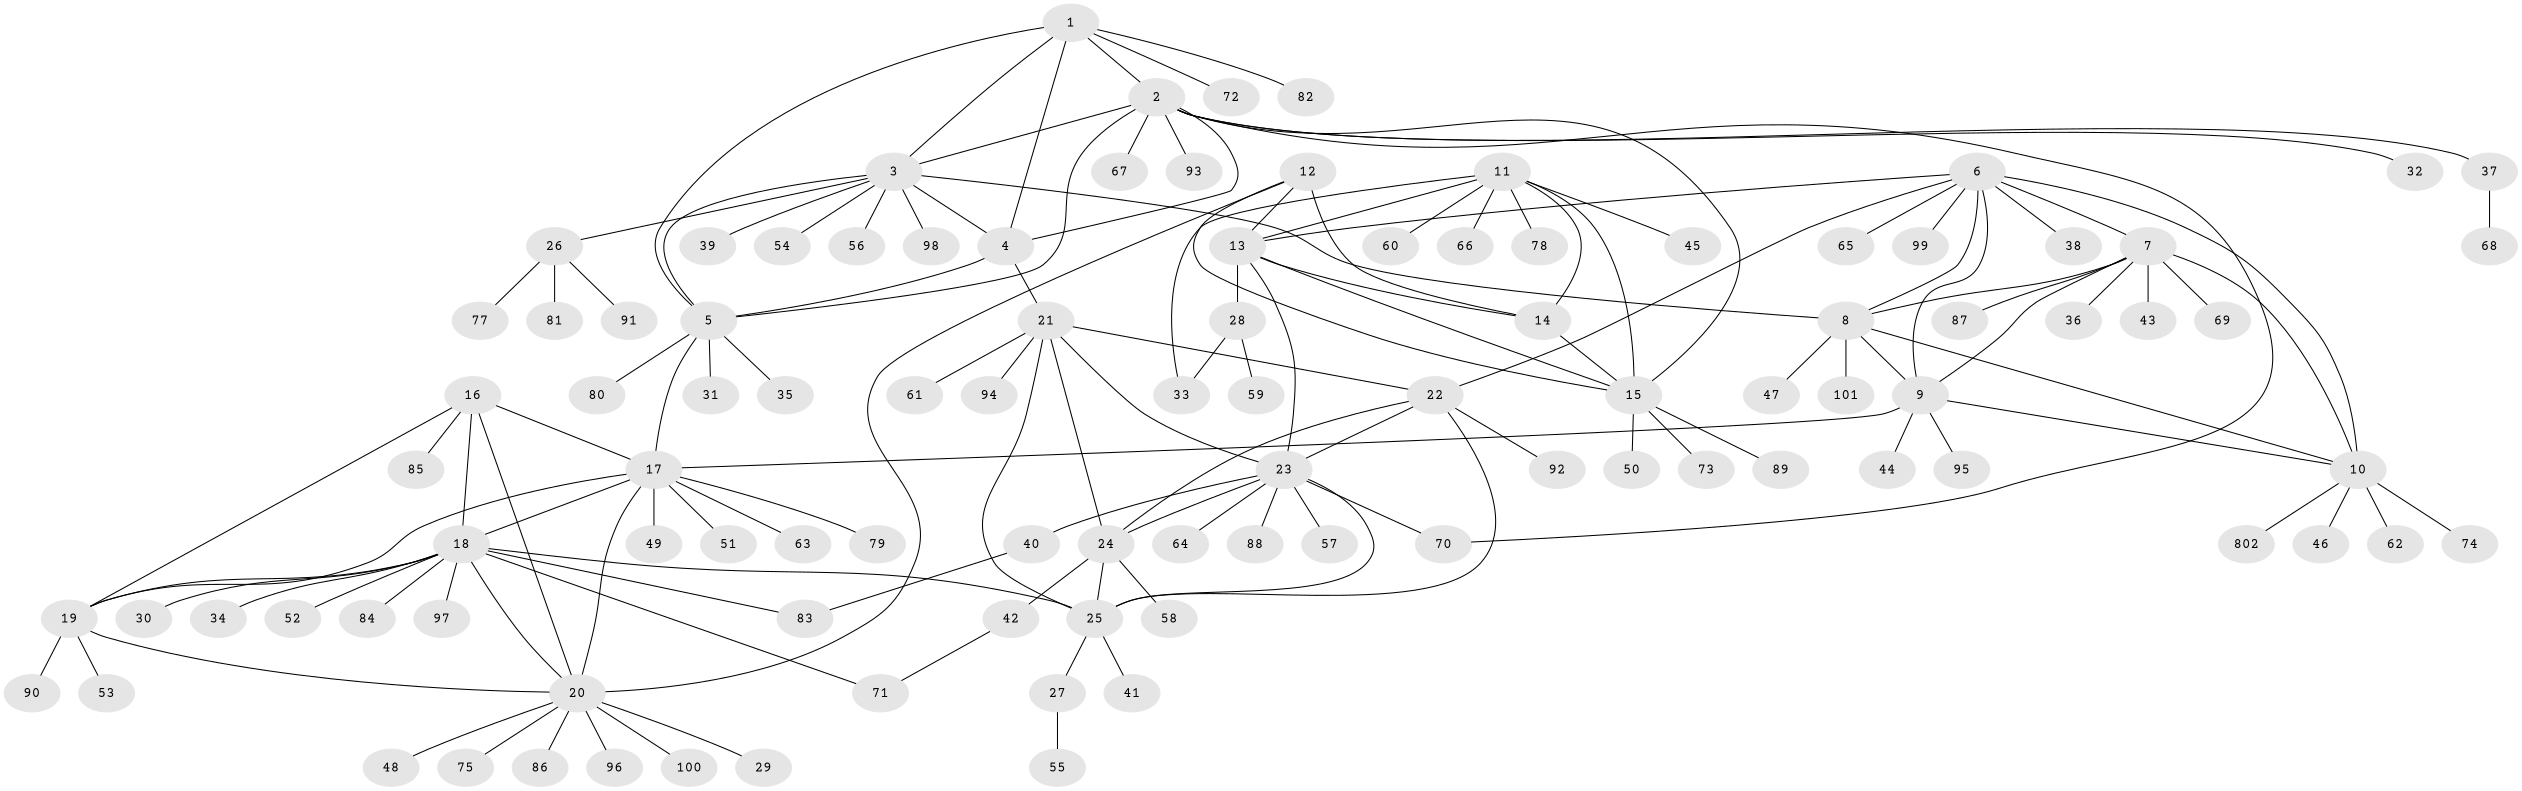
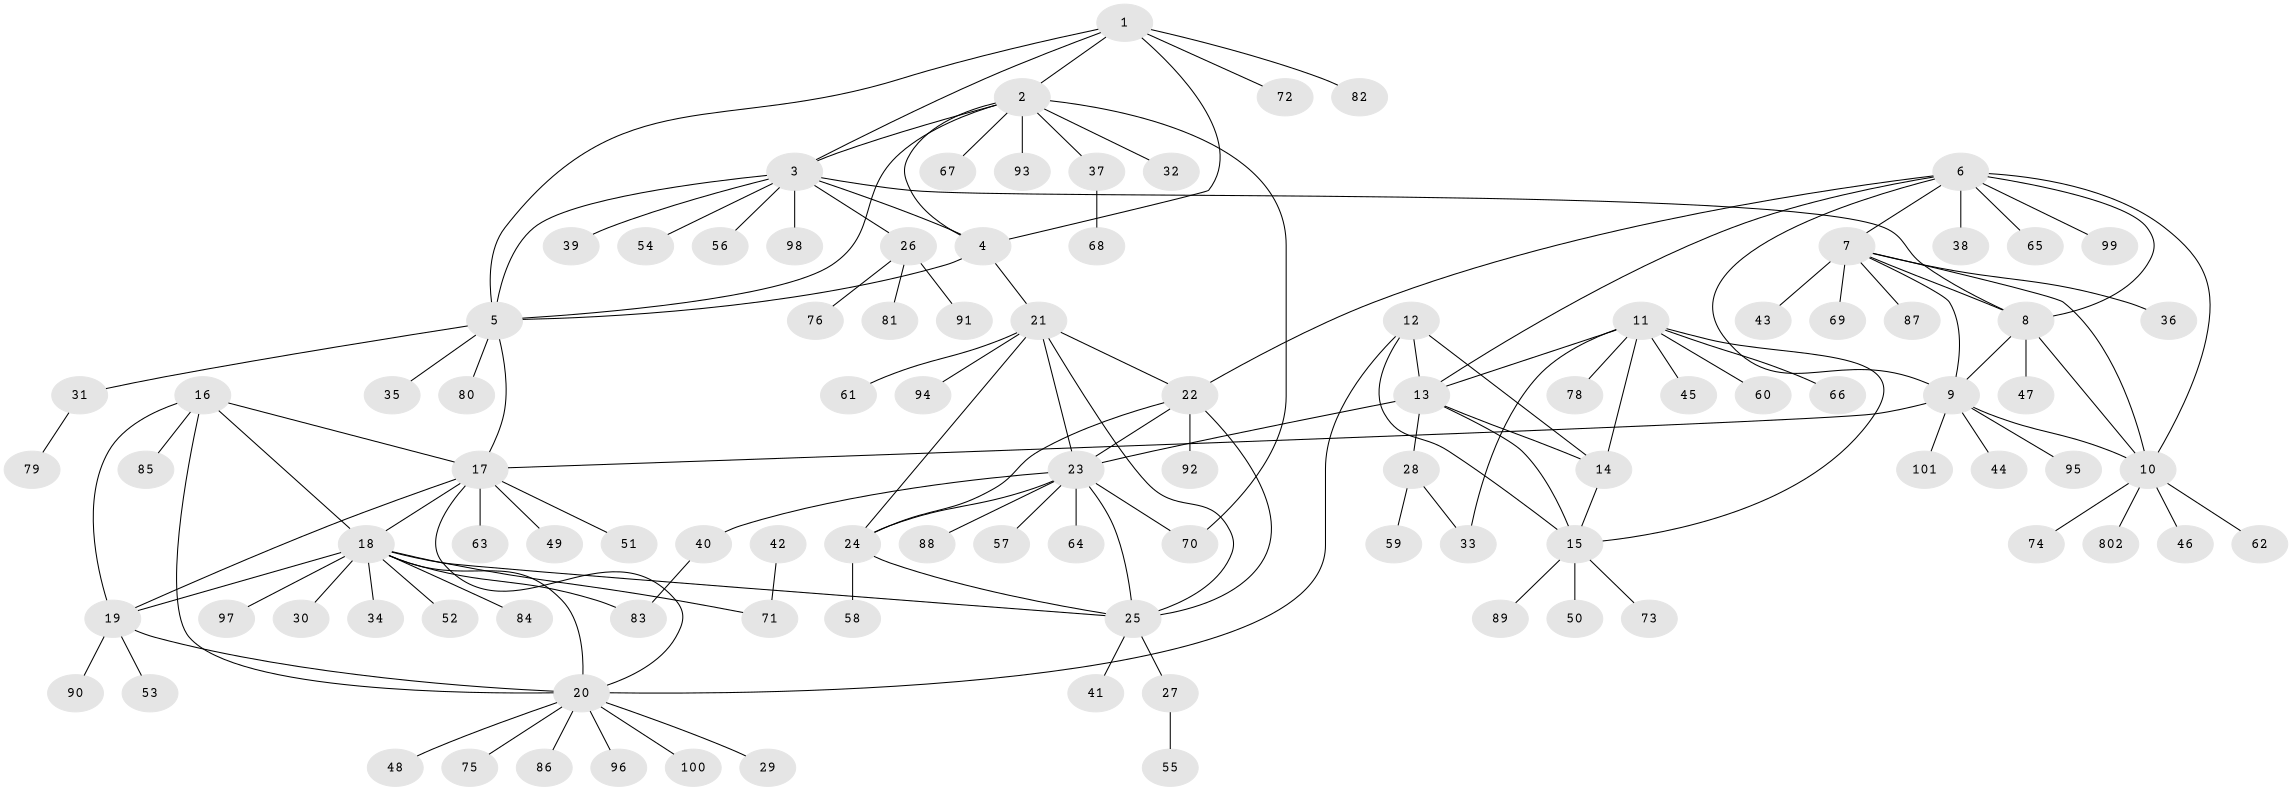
edge "2" -- "15": removed
node "77": label "77" -> "76"
edge "8" -- "101": now "9" -- "101"
edge "17" -- "79": now "31" -- "79"
edge "24" -- "42": removed
